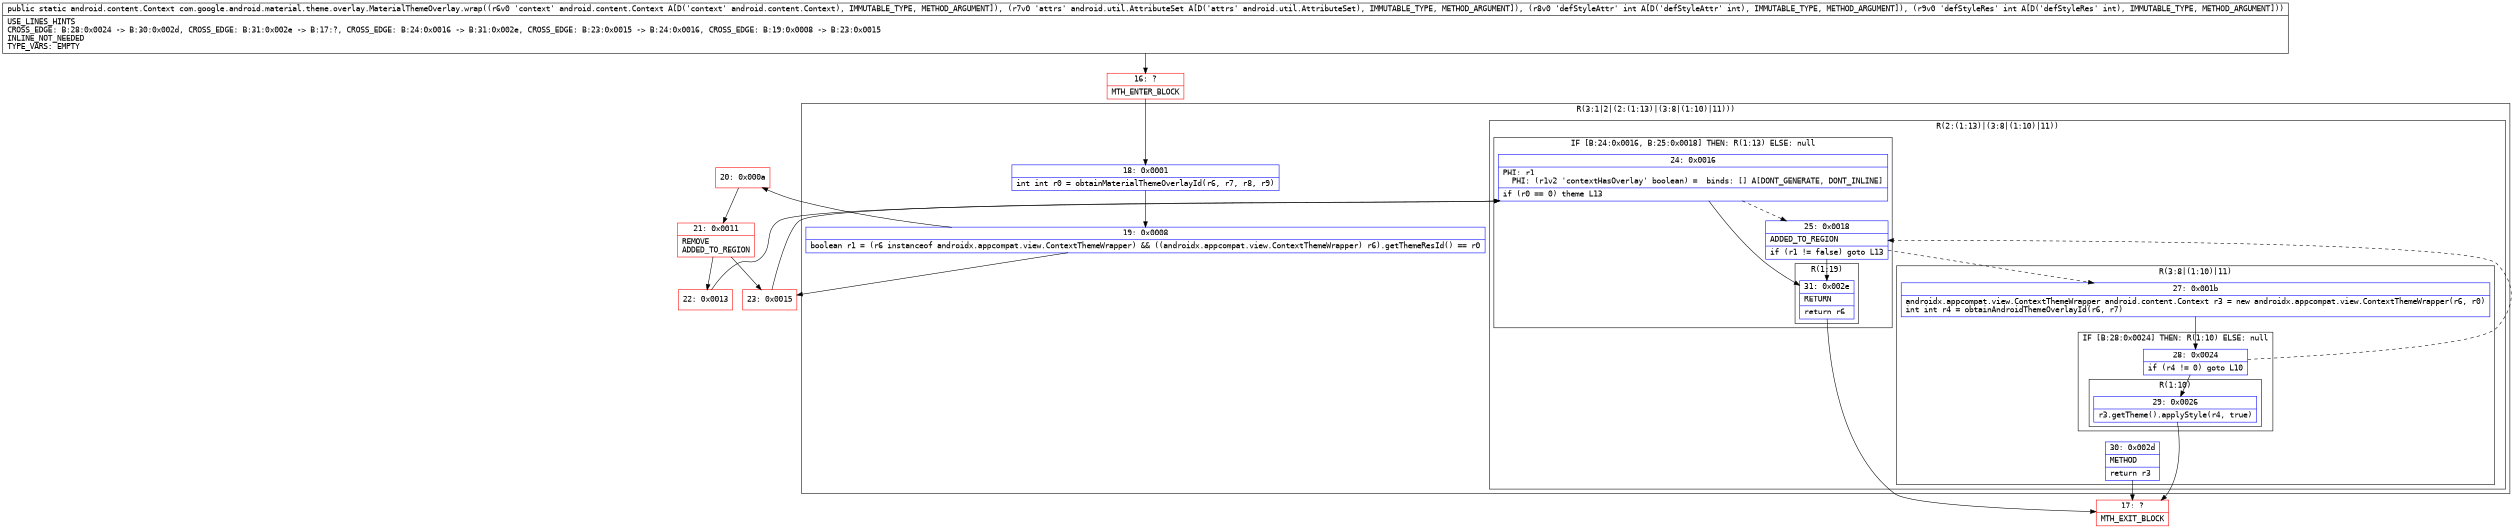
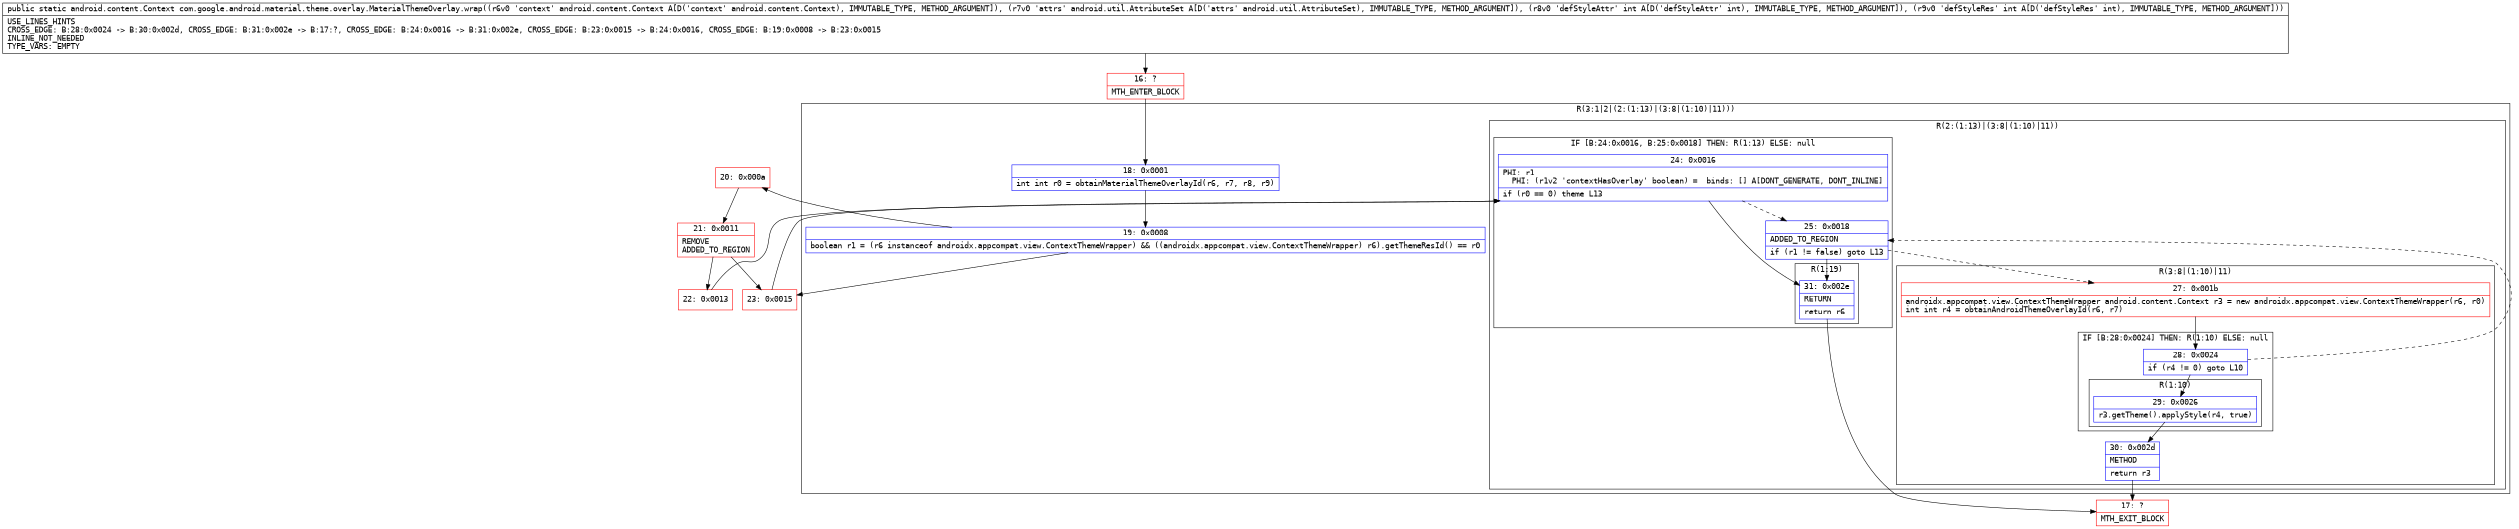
node "27: 0x001b": color blue -> red
edge "29: 0x0026" -> "17: ?": now "29: 0x0026" -> "30: 0x002d"
